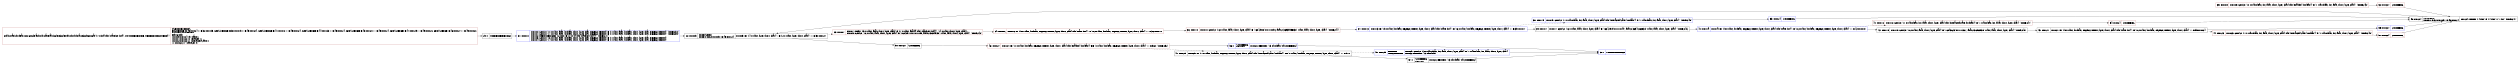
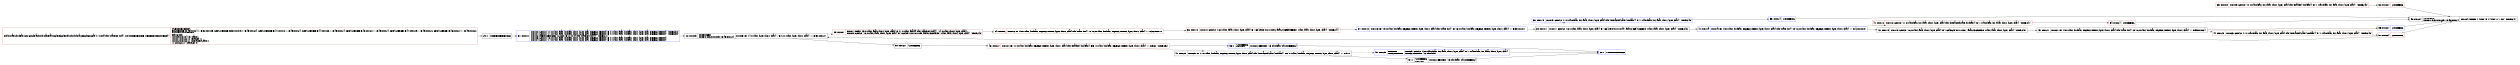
edge "45: 0x0024" -> "32: 0x0005": now "51: 0x0024" -> "32: 0x0005"
node "32: 0x0005": text "LOOP_START" -> "LOOP_AGET"
